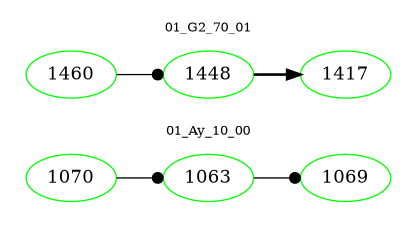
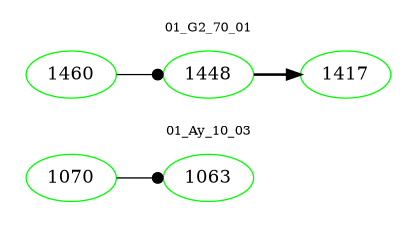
cluster "01_Ay_10_00": label "01_Ay_10_00" -> "01_Ay_10_03"
node "1069": removed
